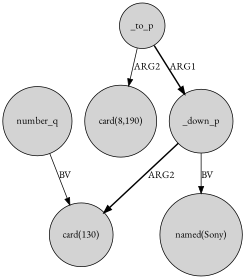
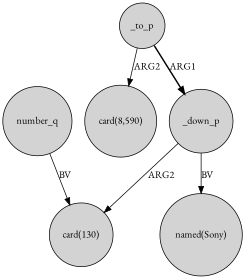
node "card(8,190)": label "card(8,190)" -> "card(8,590)"
edge "_down_p" -> "card(130)": style bold -> solid
